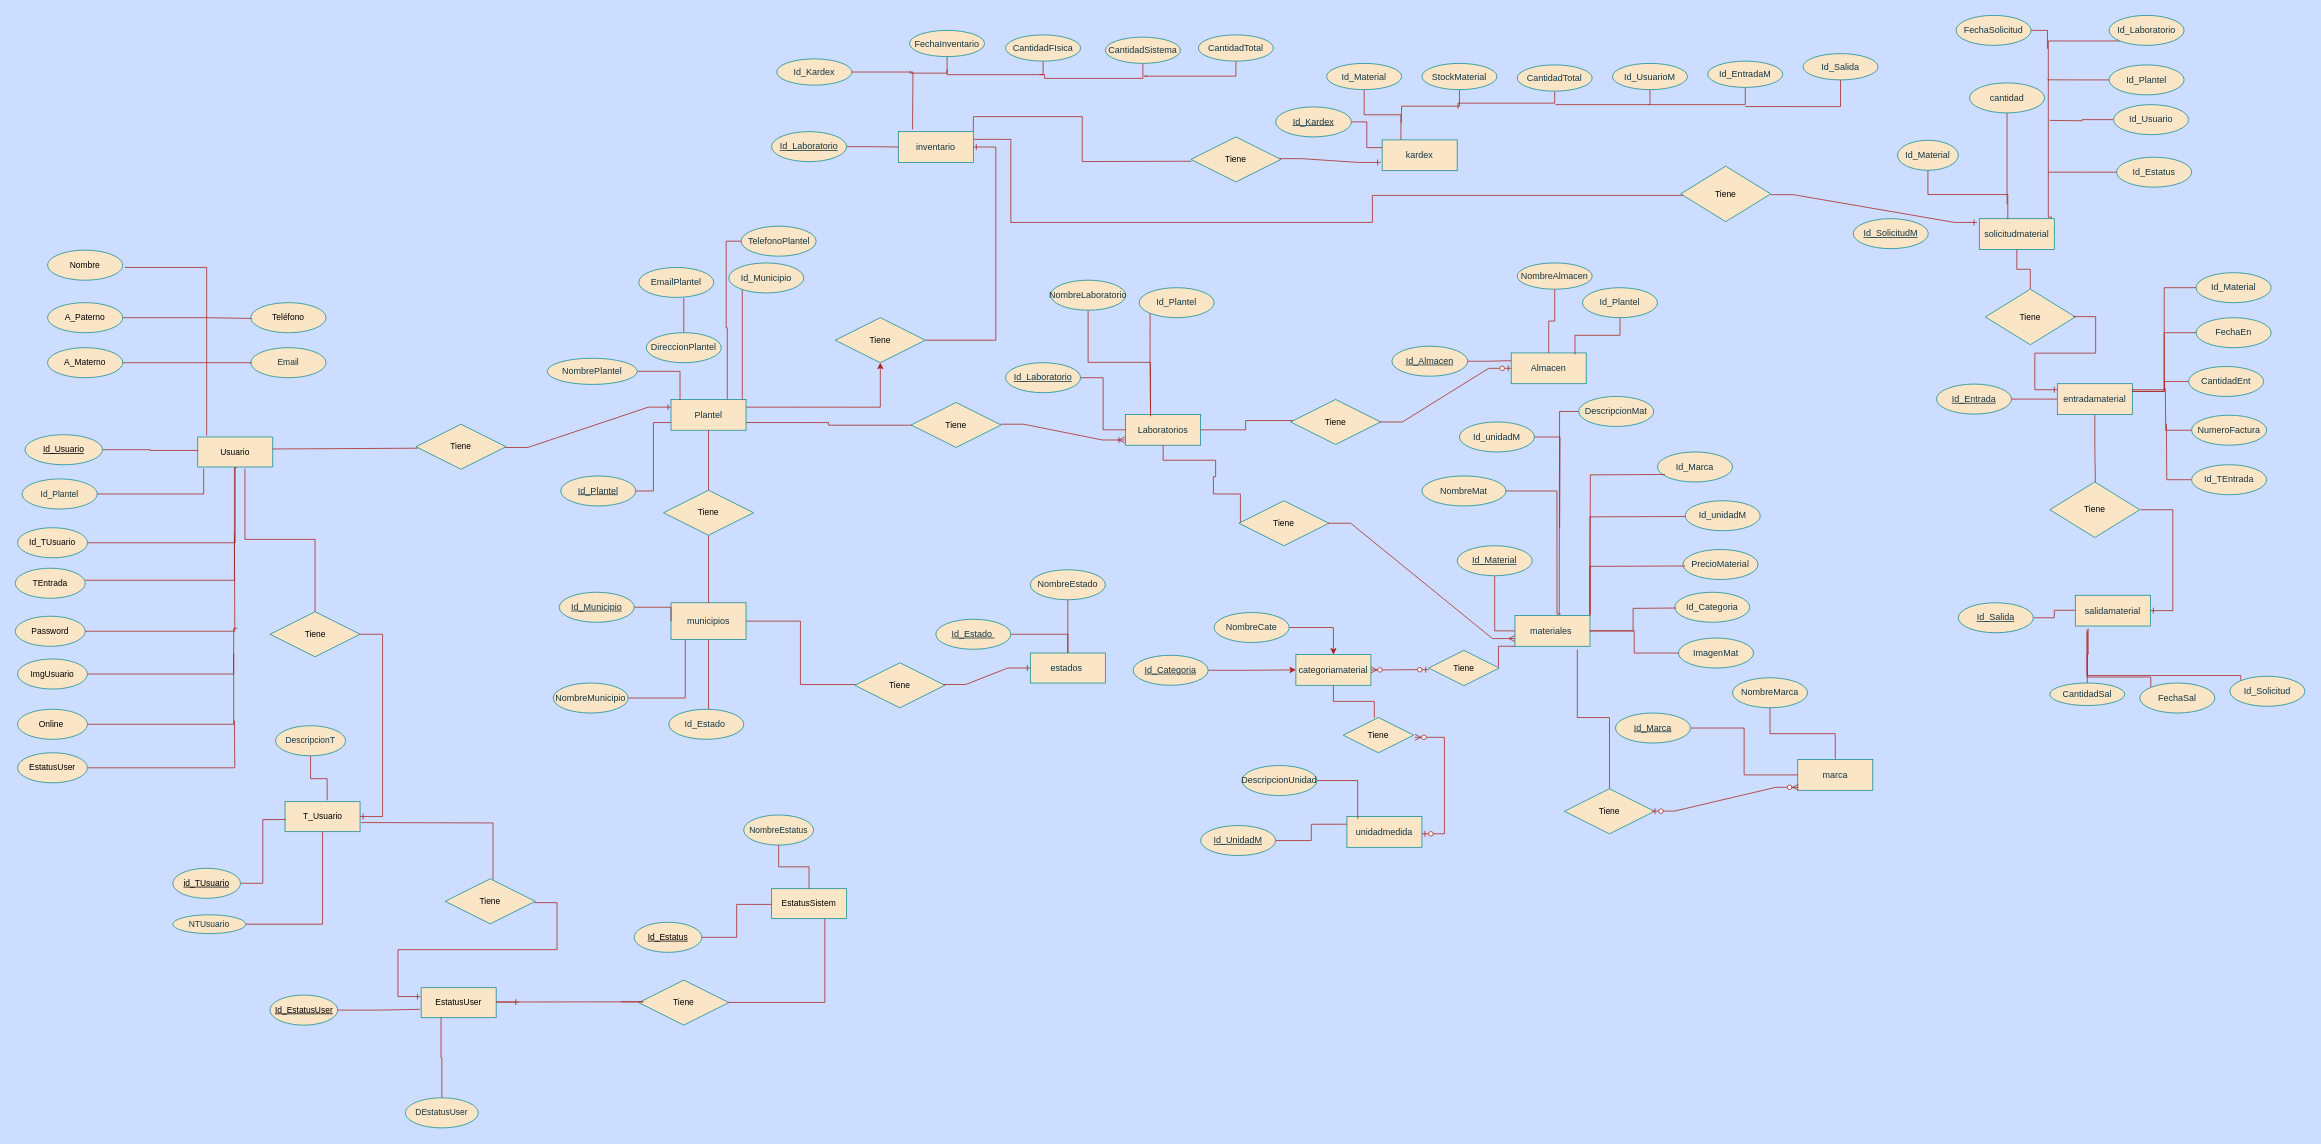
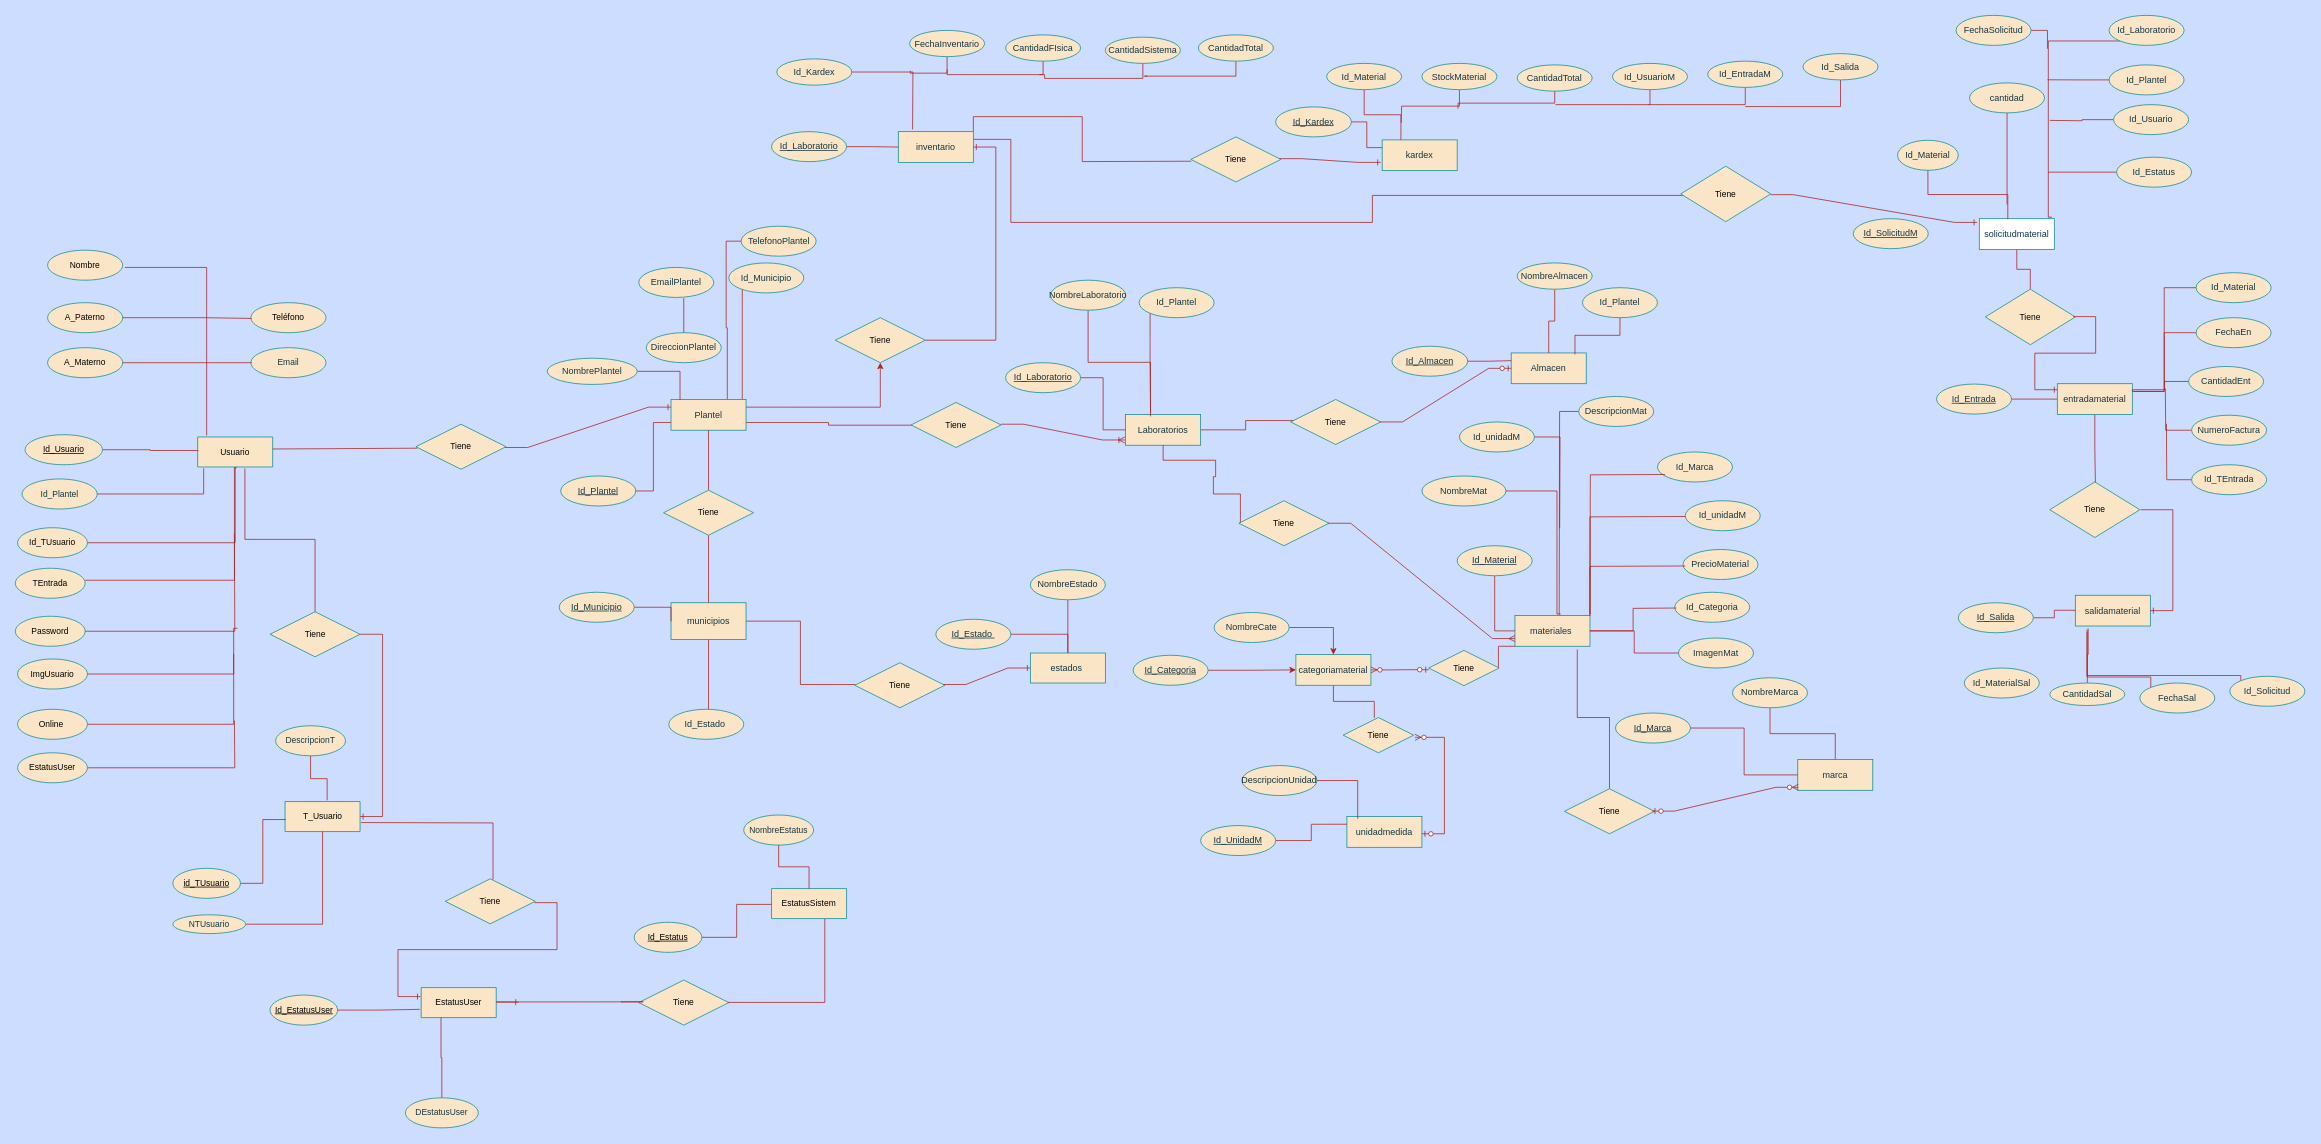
node "solicitudmaterial": fillcolor #fae5c7 -> #ffffff
node "Id_MaterialSal": added
node "NombreMunicipio": removed
edge "municipios" -- "NombreMunicipio": removed
